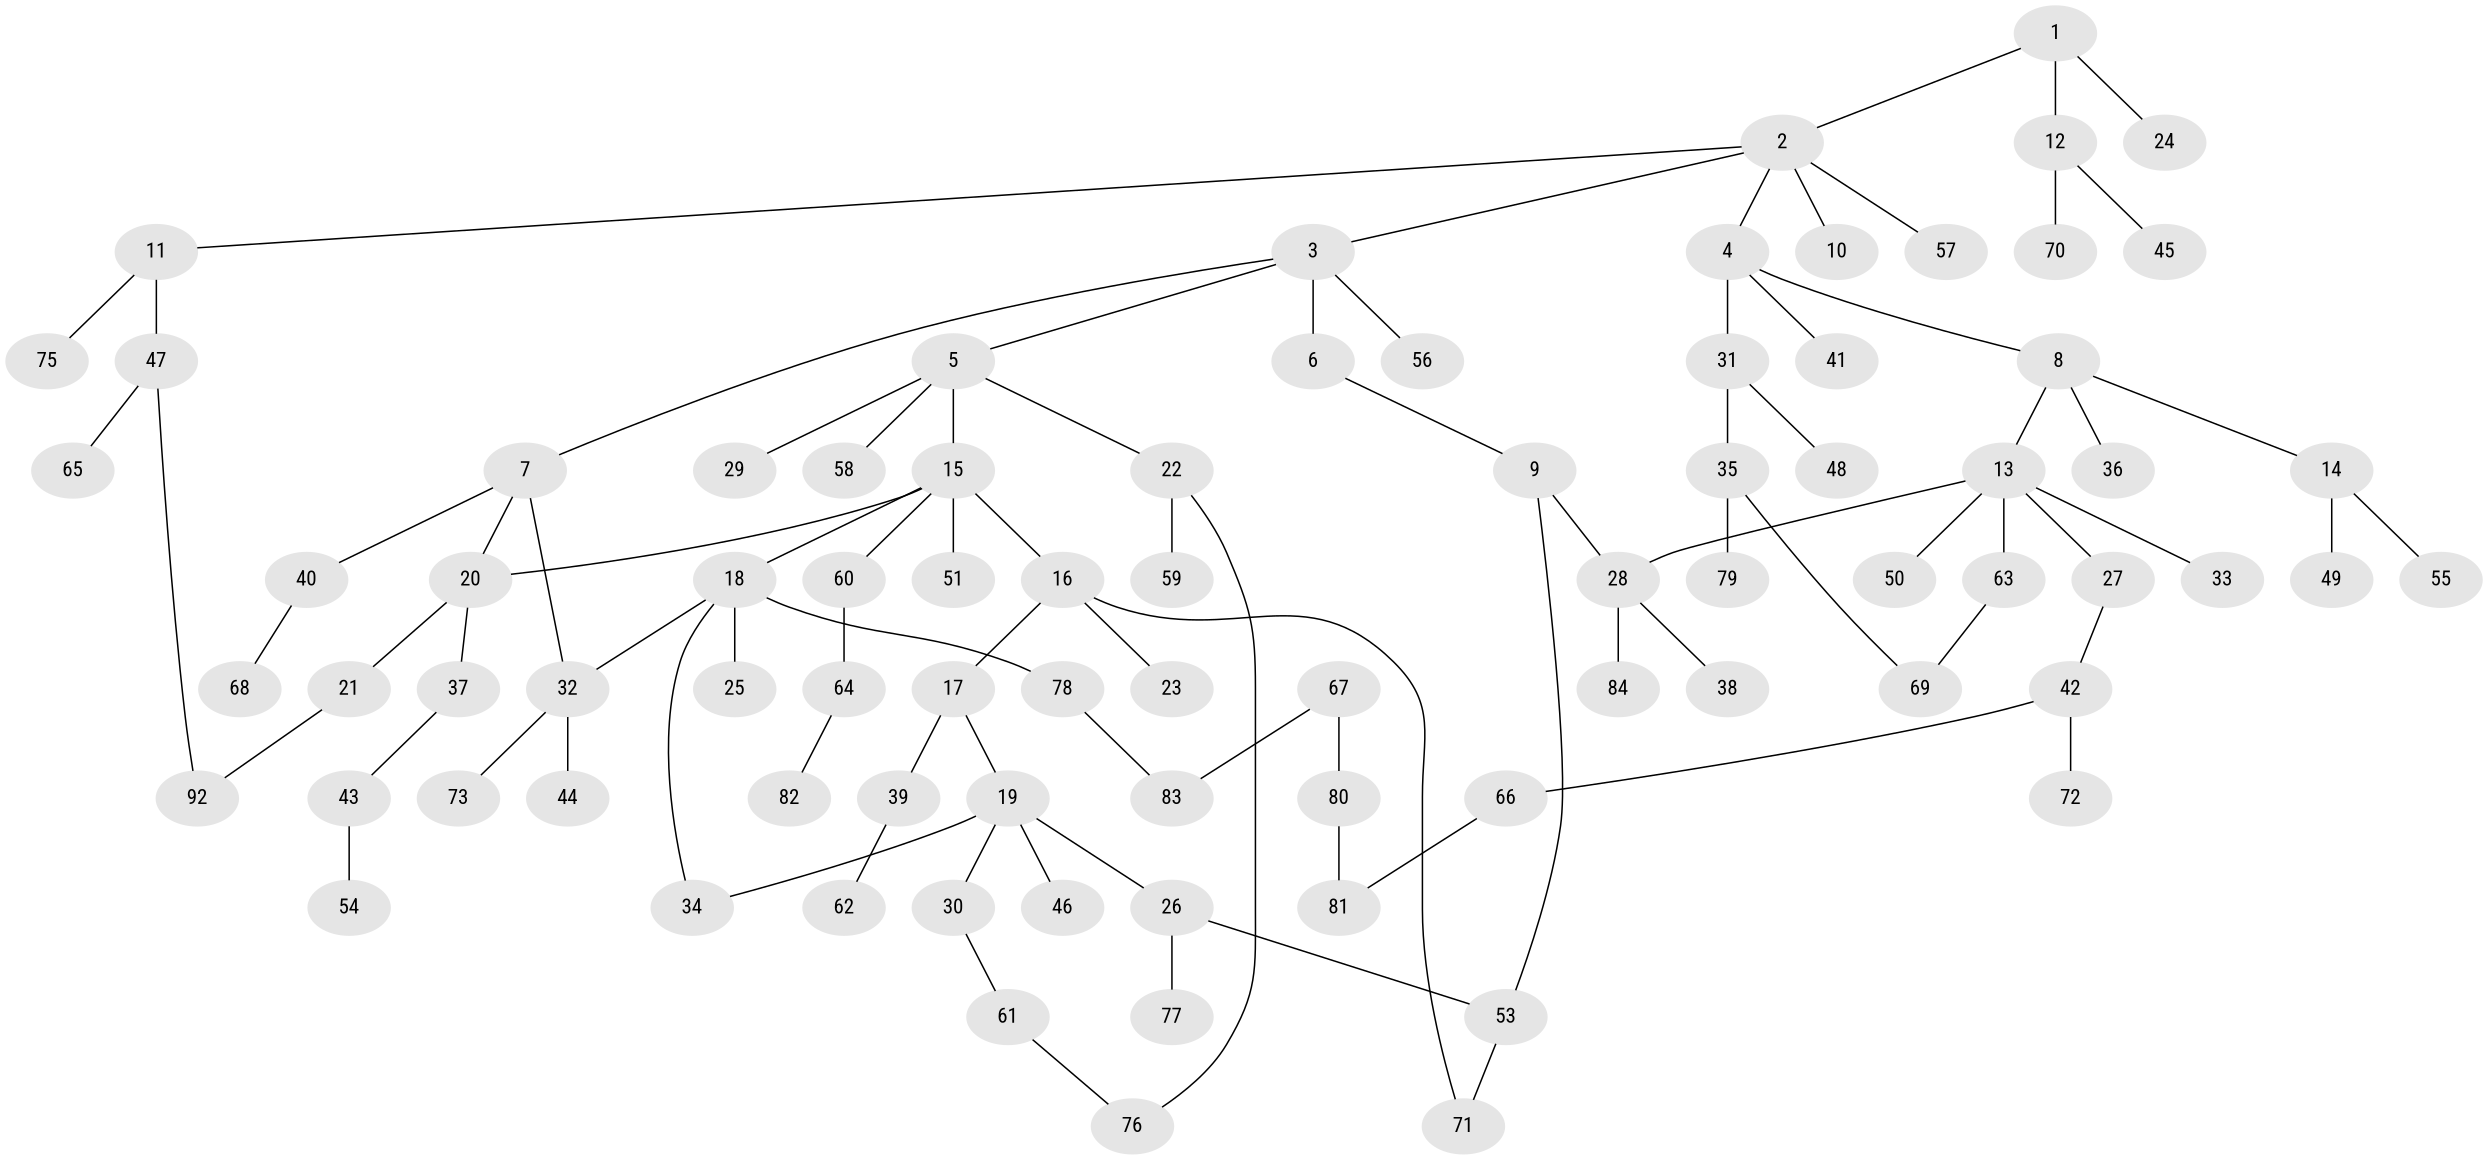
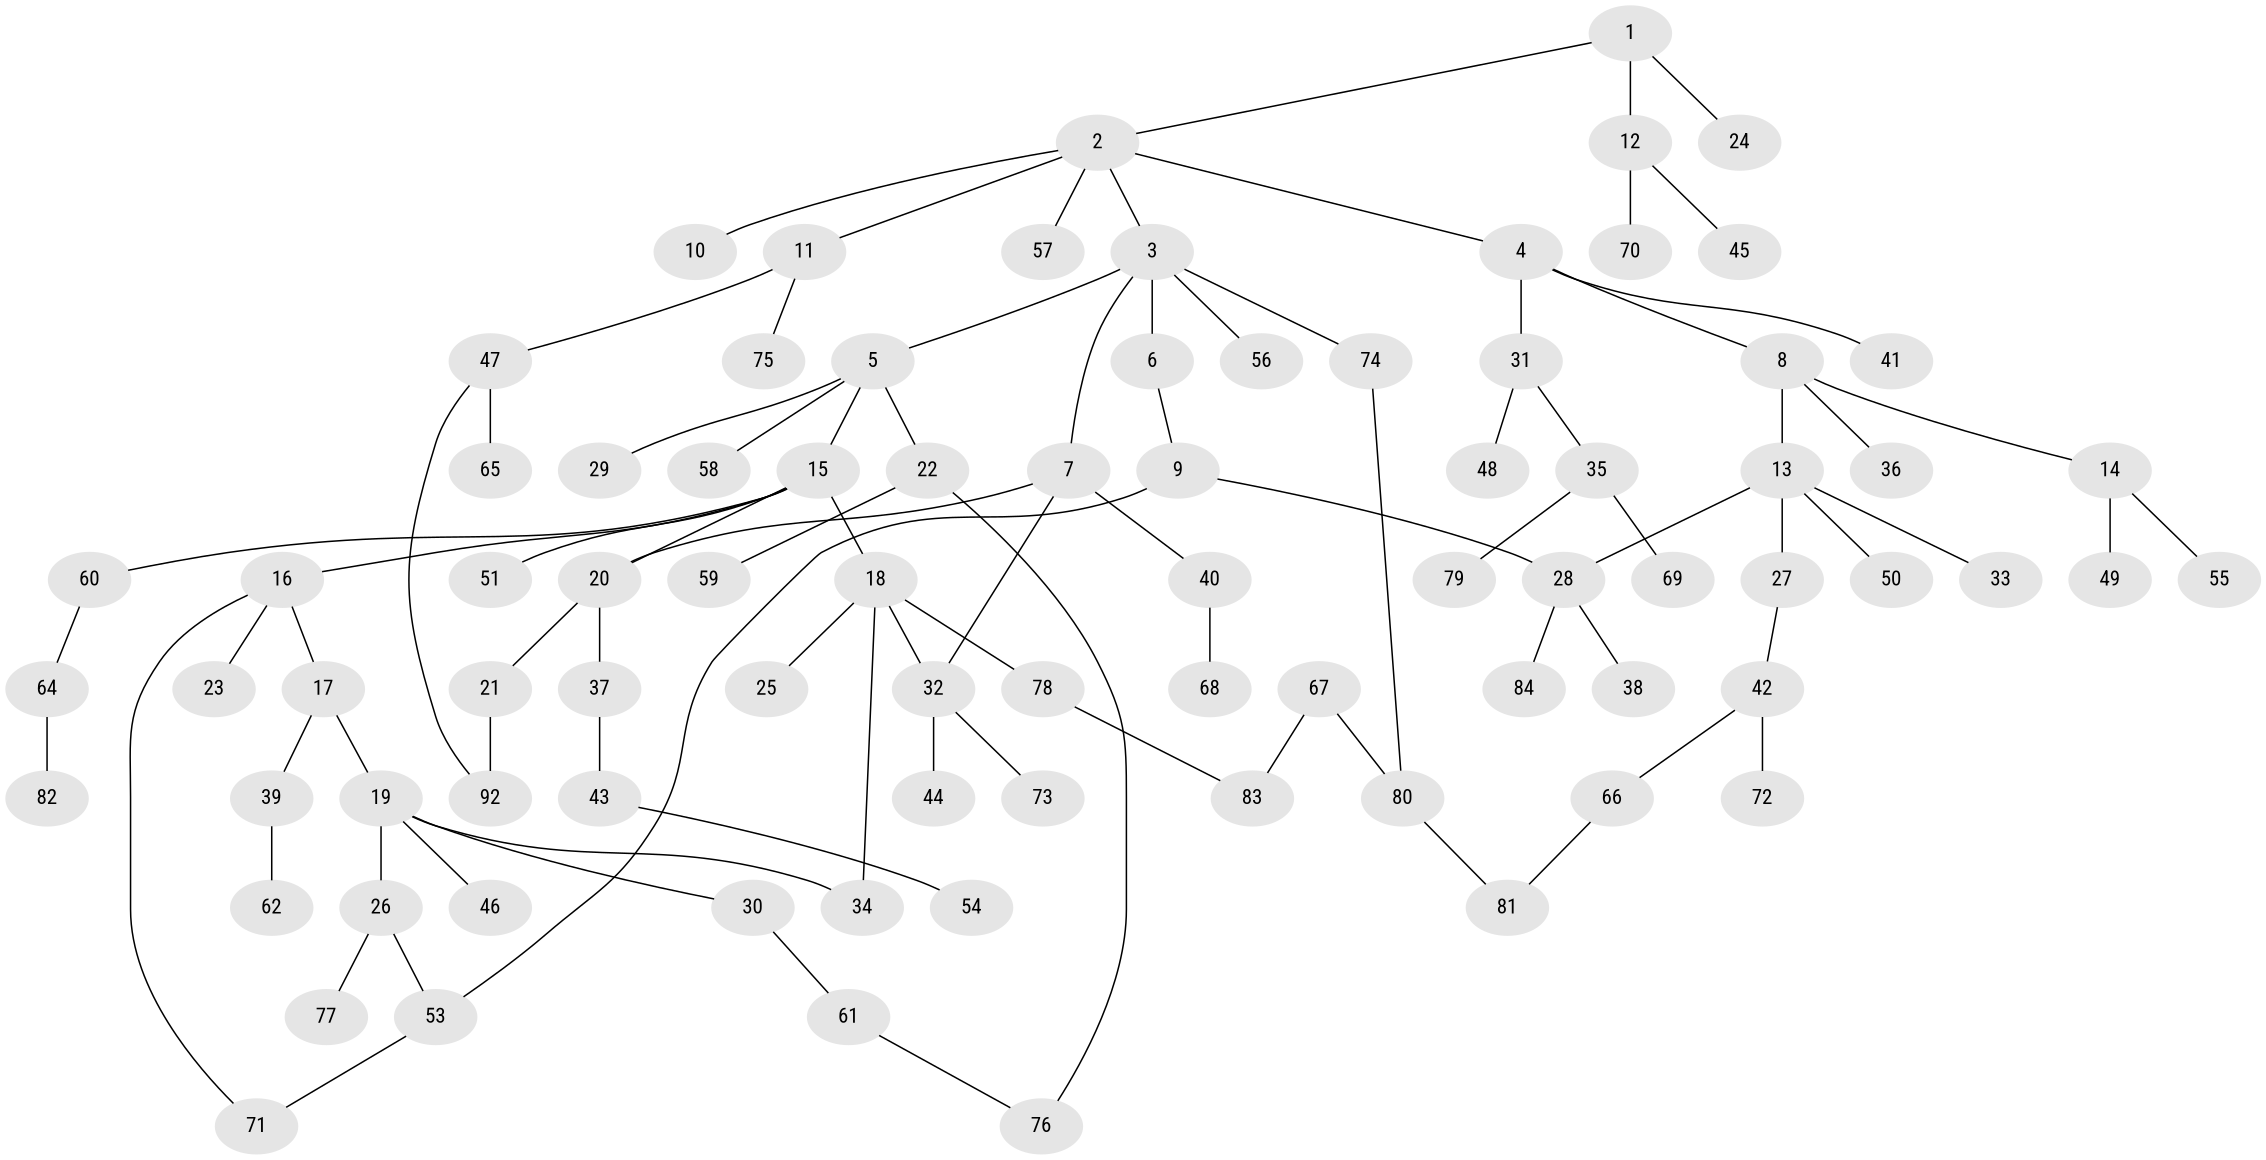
node "74": added
node "63": removed
